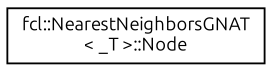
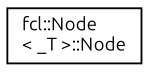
node "fcl::NearestNeighborsGNAT < _T >::Node": label "fcl::NearestNeighborsGNAT < _T >::Node" -> "fcl::Node < _T >::Node"
